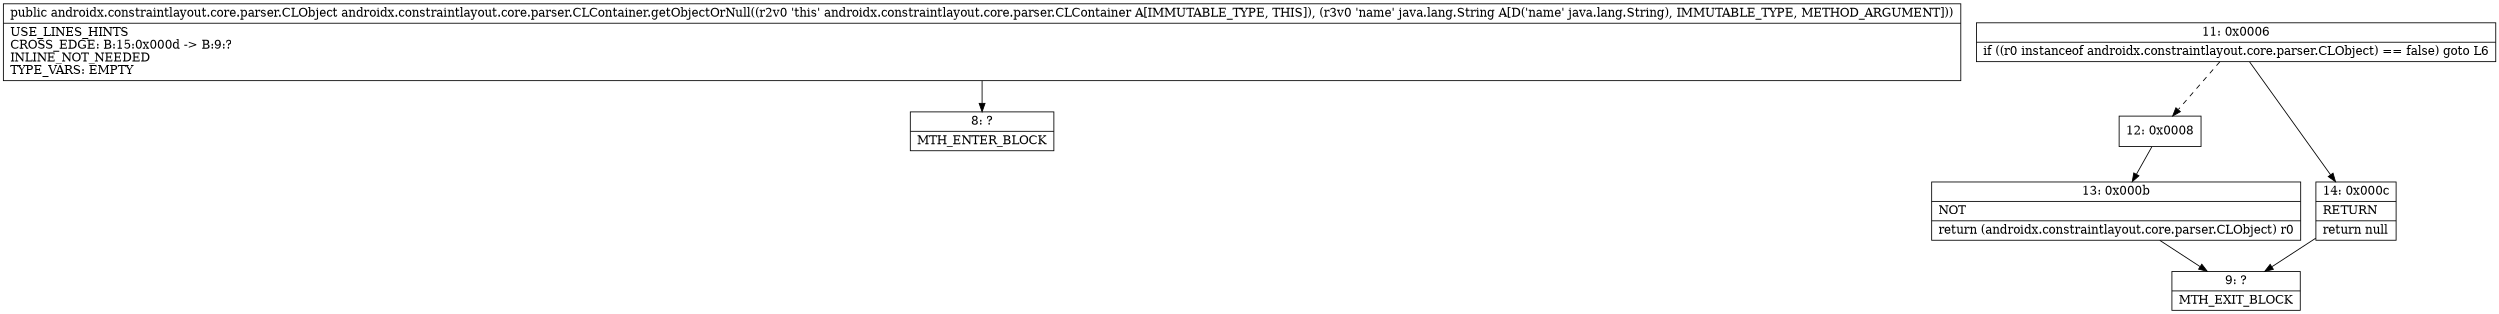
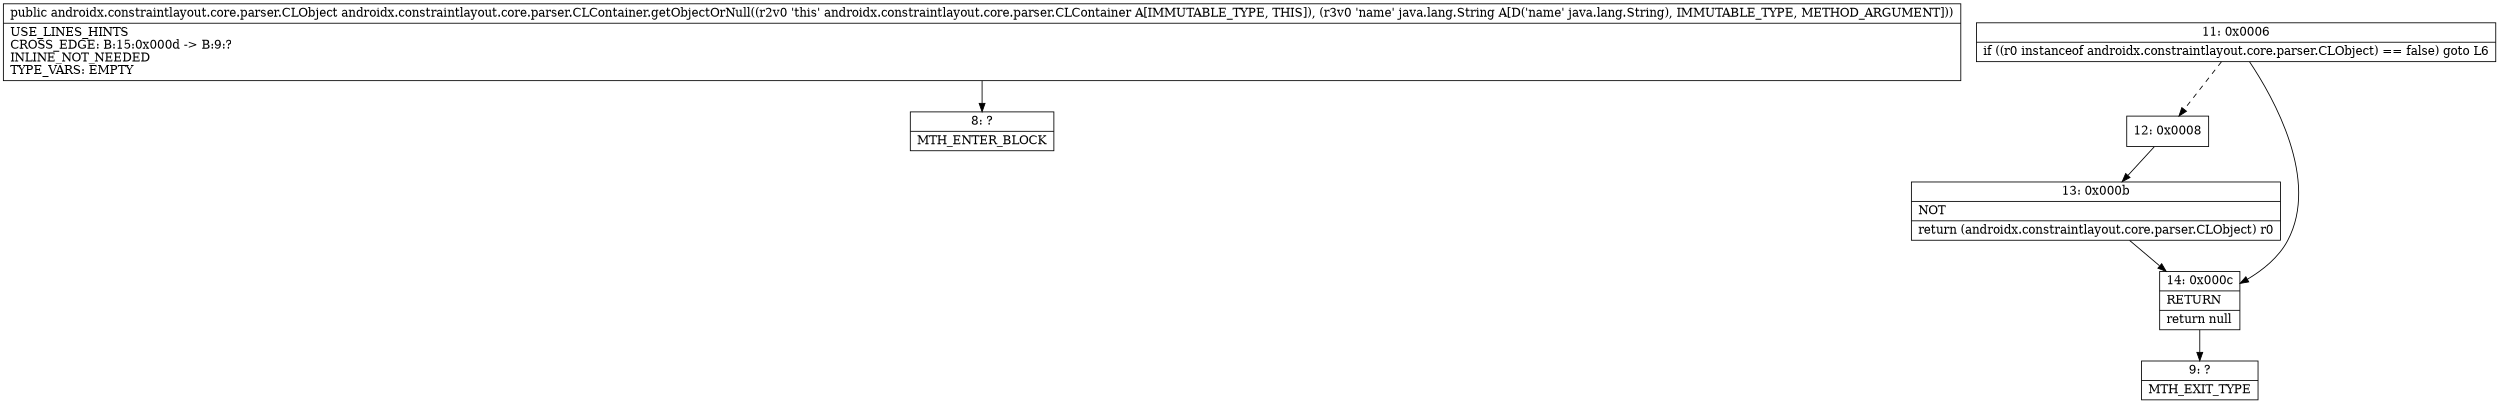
edge "13: 0x000b" -> "9: ?": now "13: 0x000b" -> "14: 0x000c"
node "9: ?": text "MTH_EXIT_BLOCK" -> "MTH_EXIT_TYPE"
